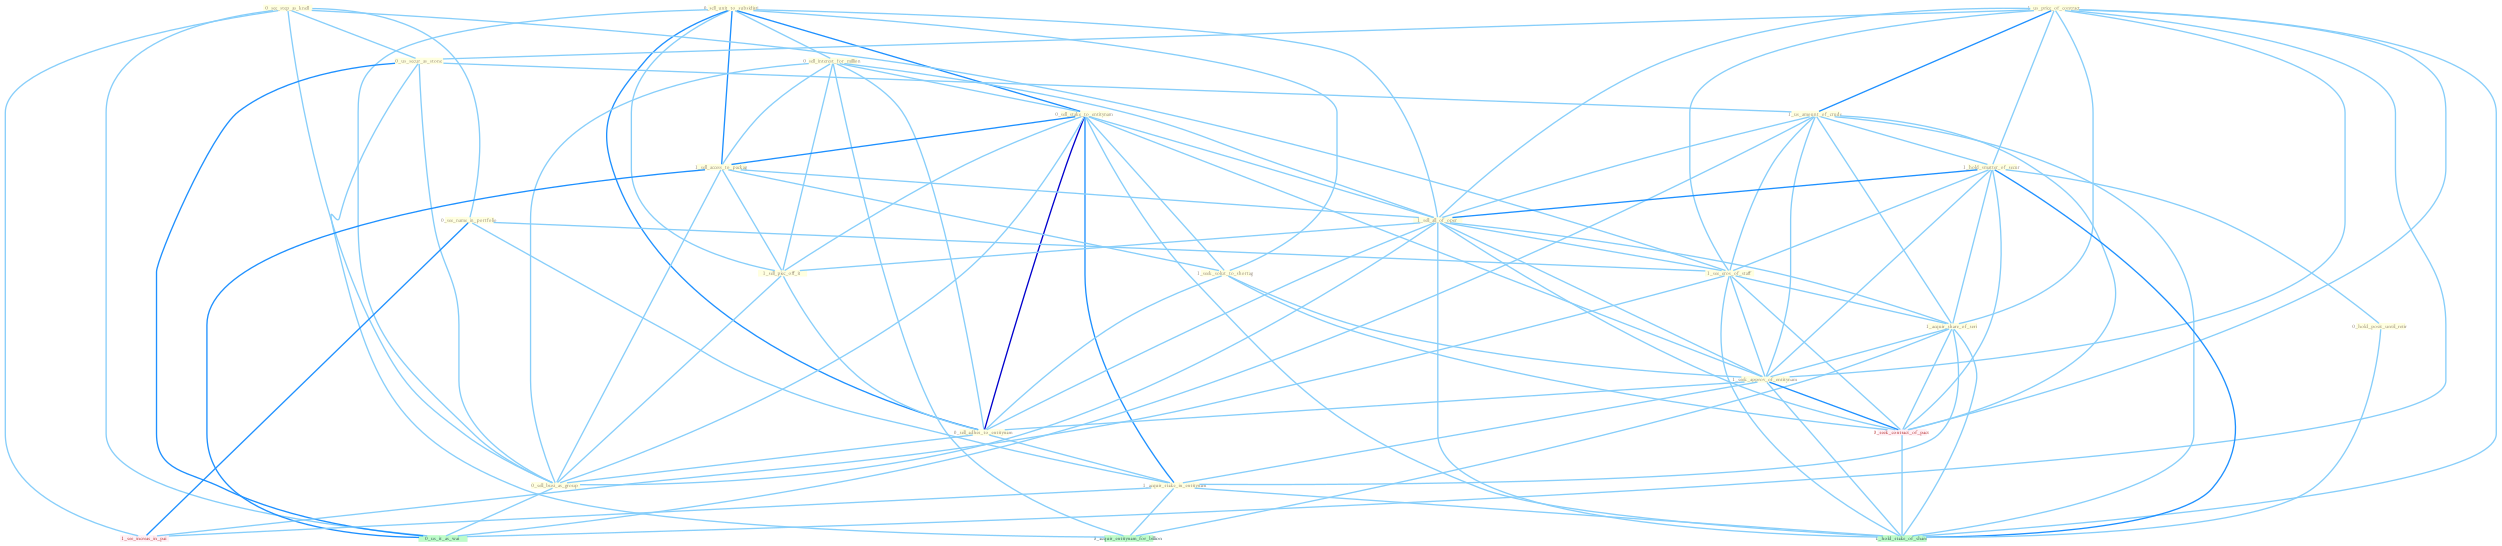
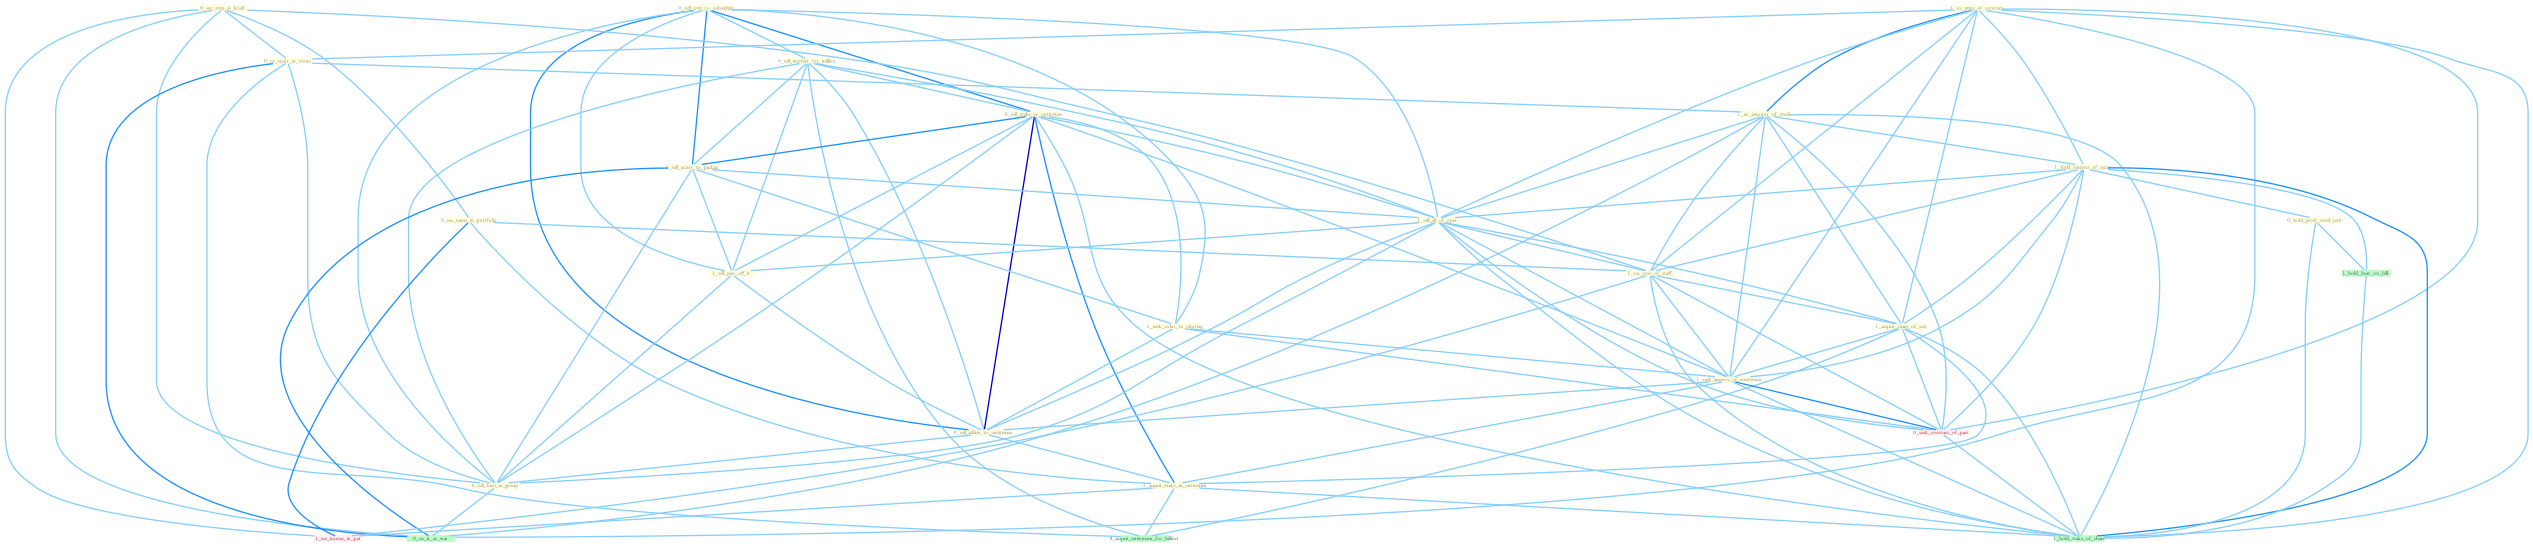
edge "1_hold_smatter_of_secur" -- "1_sell_all_of_oper": color #1e90ff -> #87cefa
node "1_hold_hear_on_bill": added
